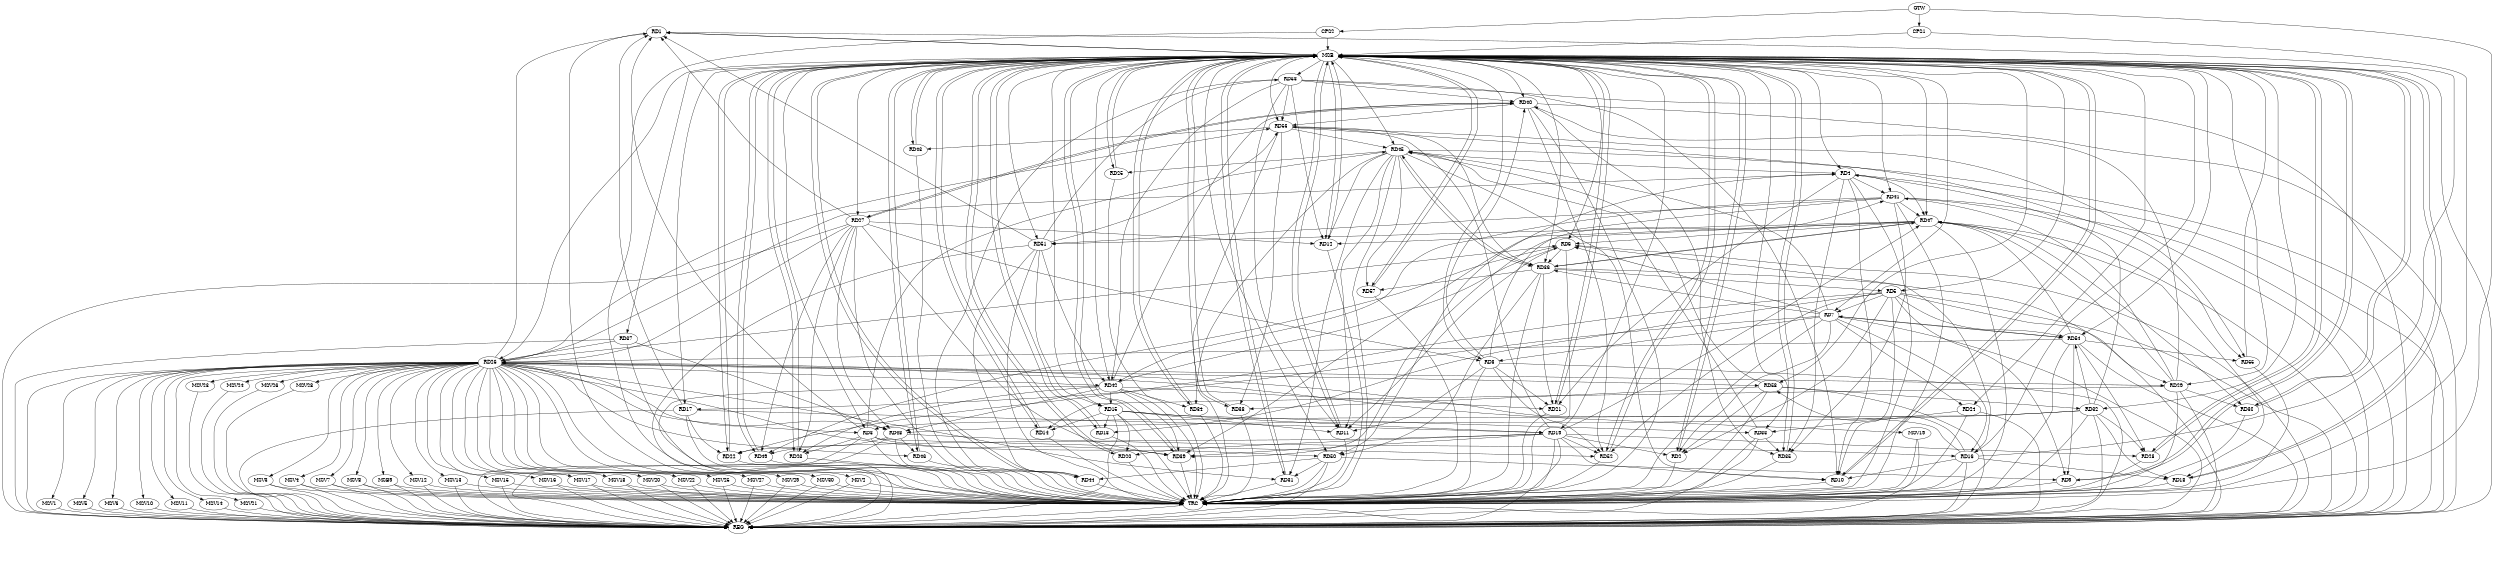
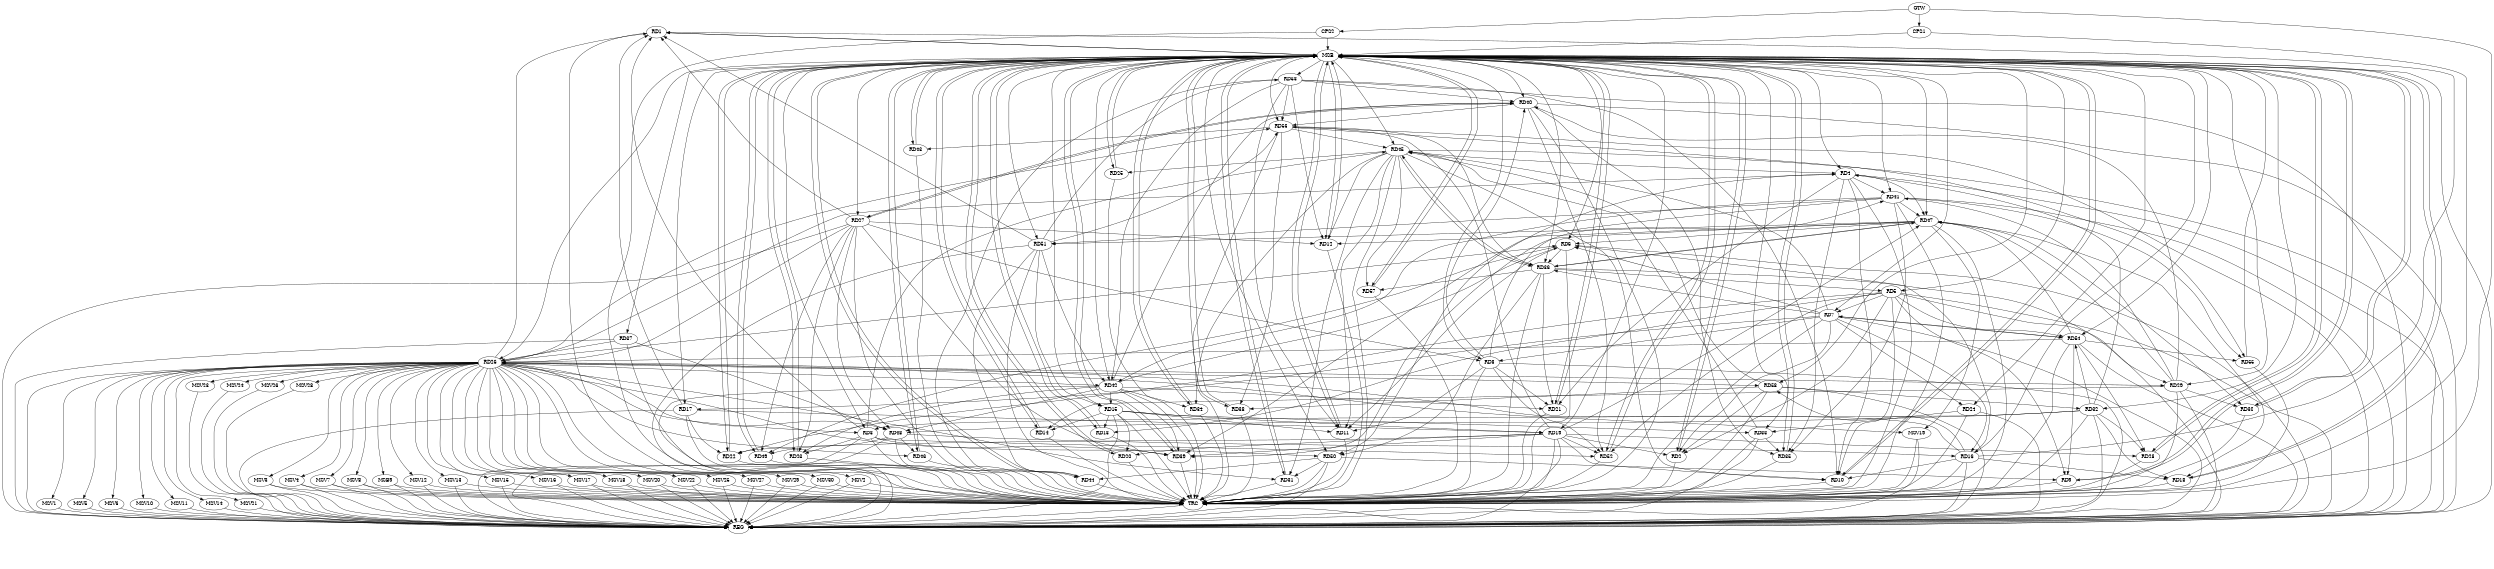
edge "RD47" -> "REG": now "RD47" -> "MSV19"
